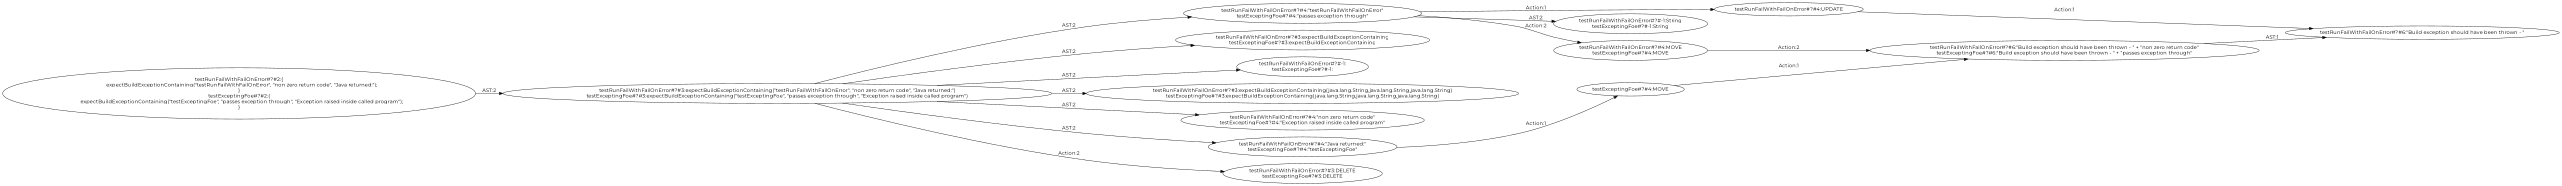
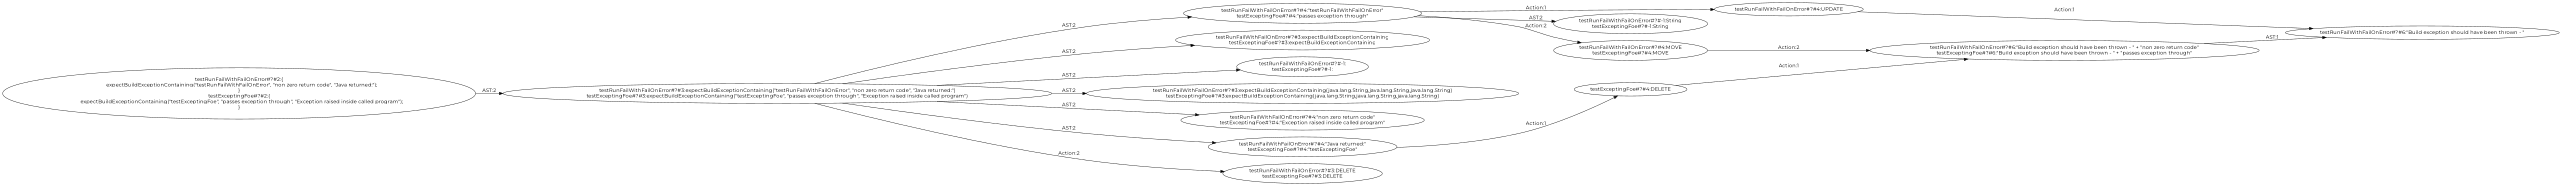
node "testExceptingFoe#?#4:MOVE": label "testExceptingFoe#?#4:MOVE" -> "testExceptingFoe#?#4:DELETE"
